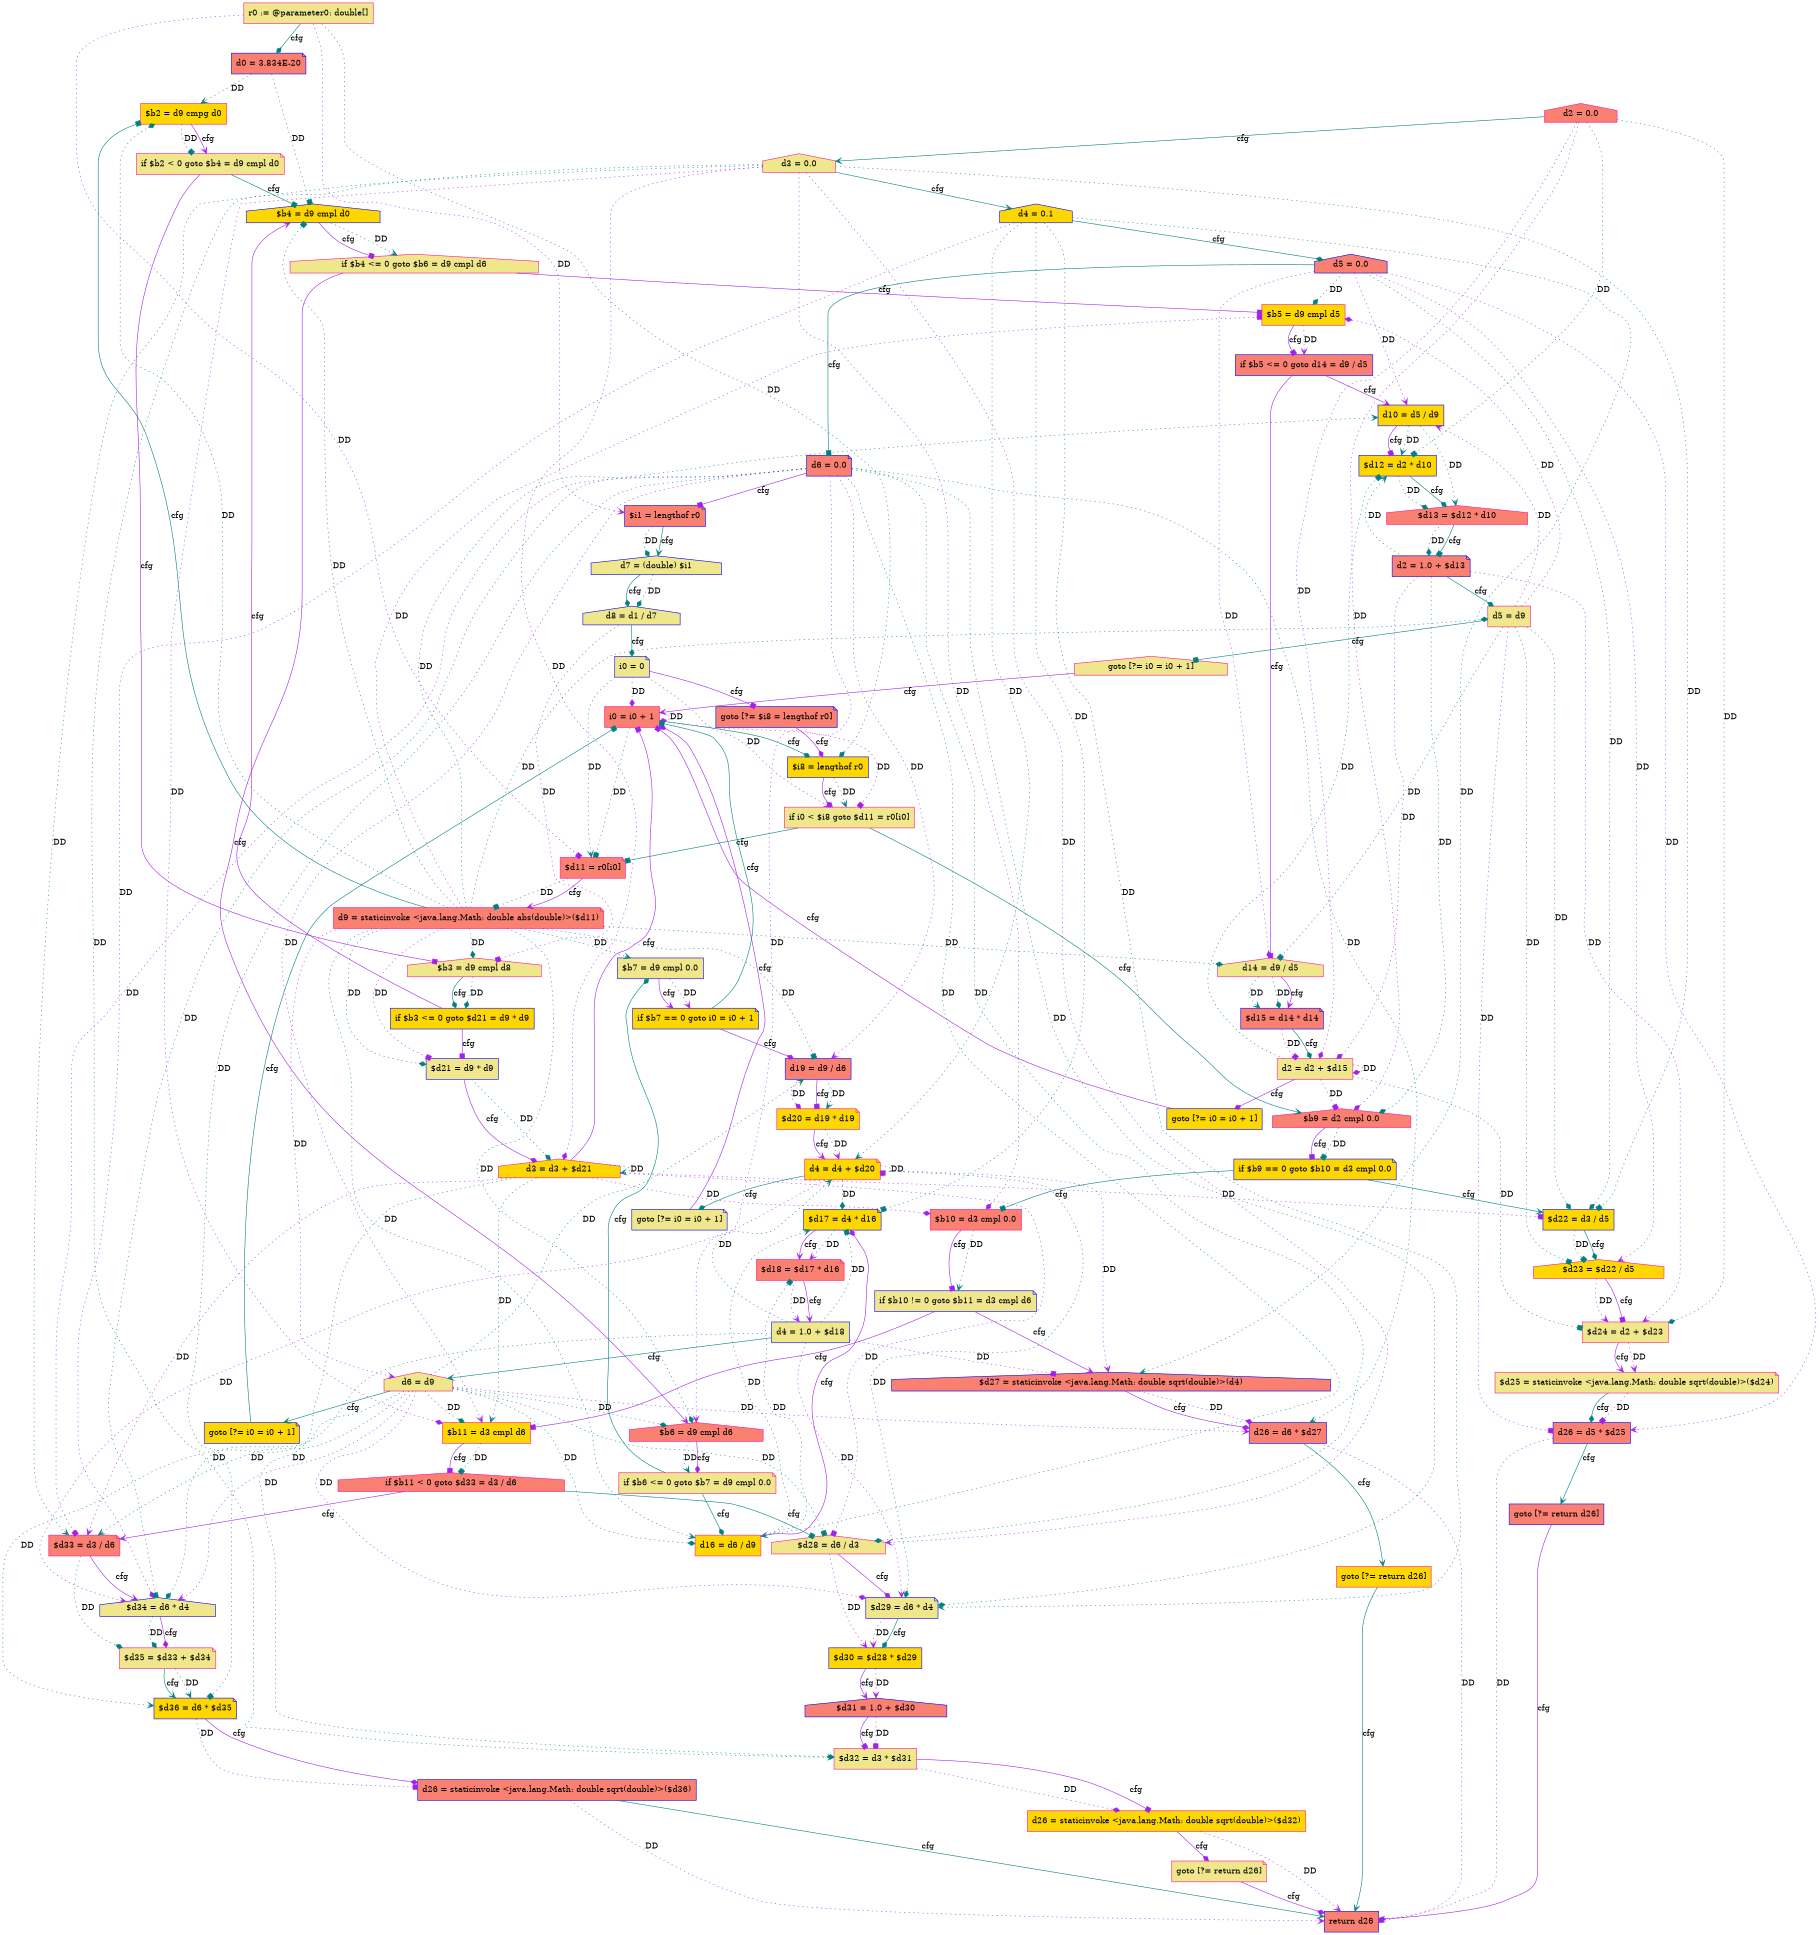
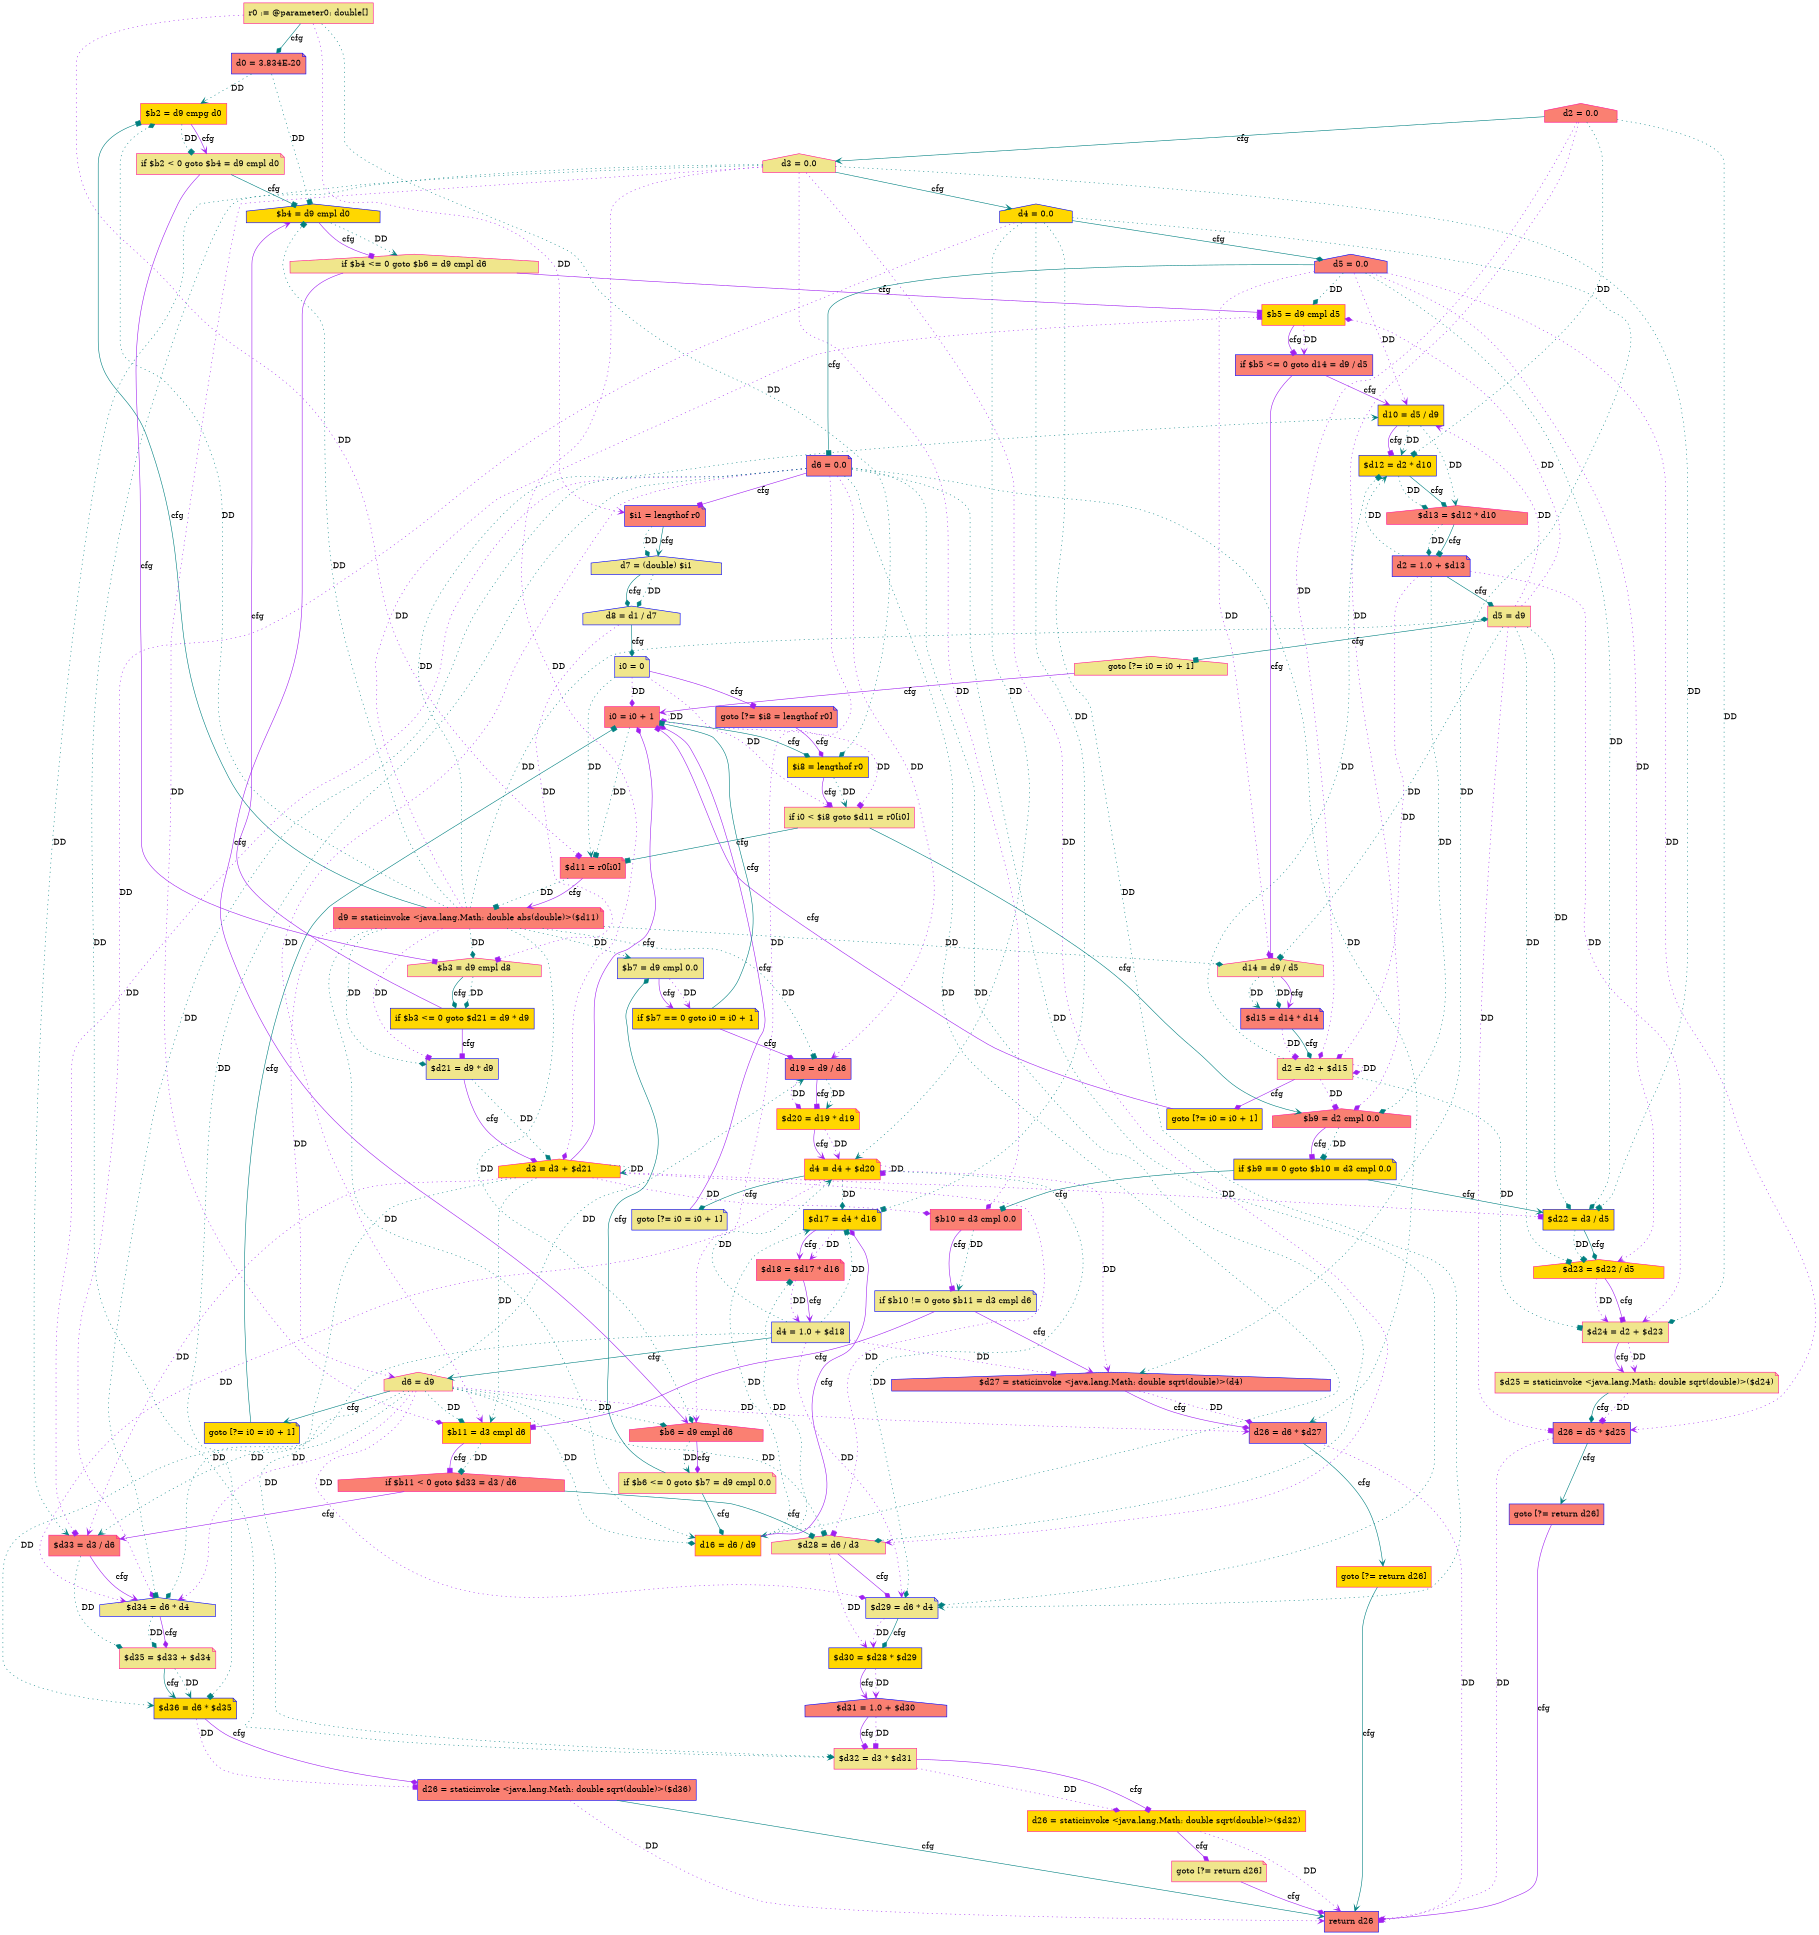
node "d4 = 0.1": label "d4 = 0.1" -> "d4 = 0.0"
edge "d3 = d3 + $d21" -> "i0 = i0 + 1": arrowhead box -> diamond
